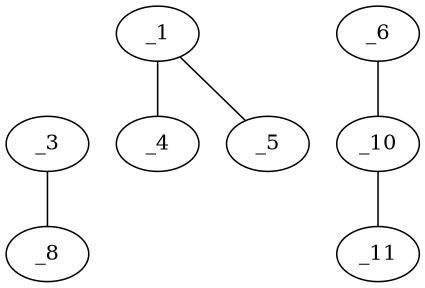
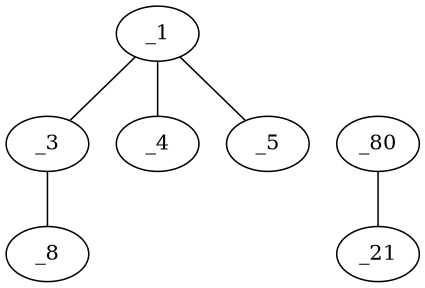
node "_6": removed
edge "_1" -- "_3": added
node "_10": label "_10" -> "_80"
node "_11": label "_11" -> "_21"
